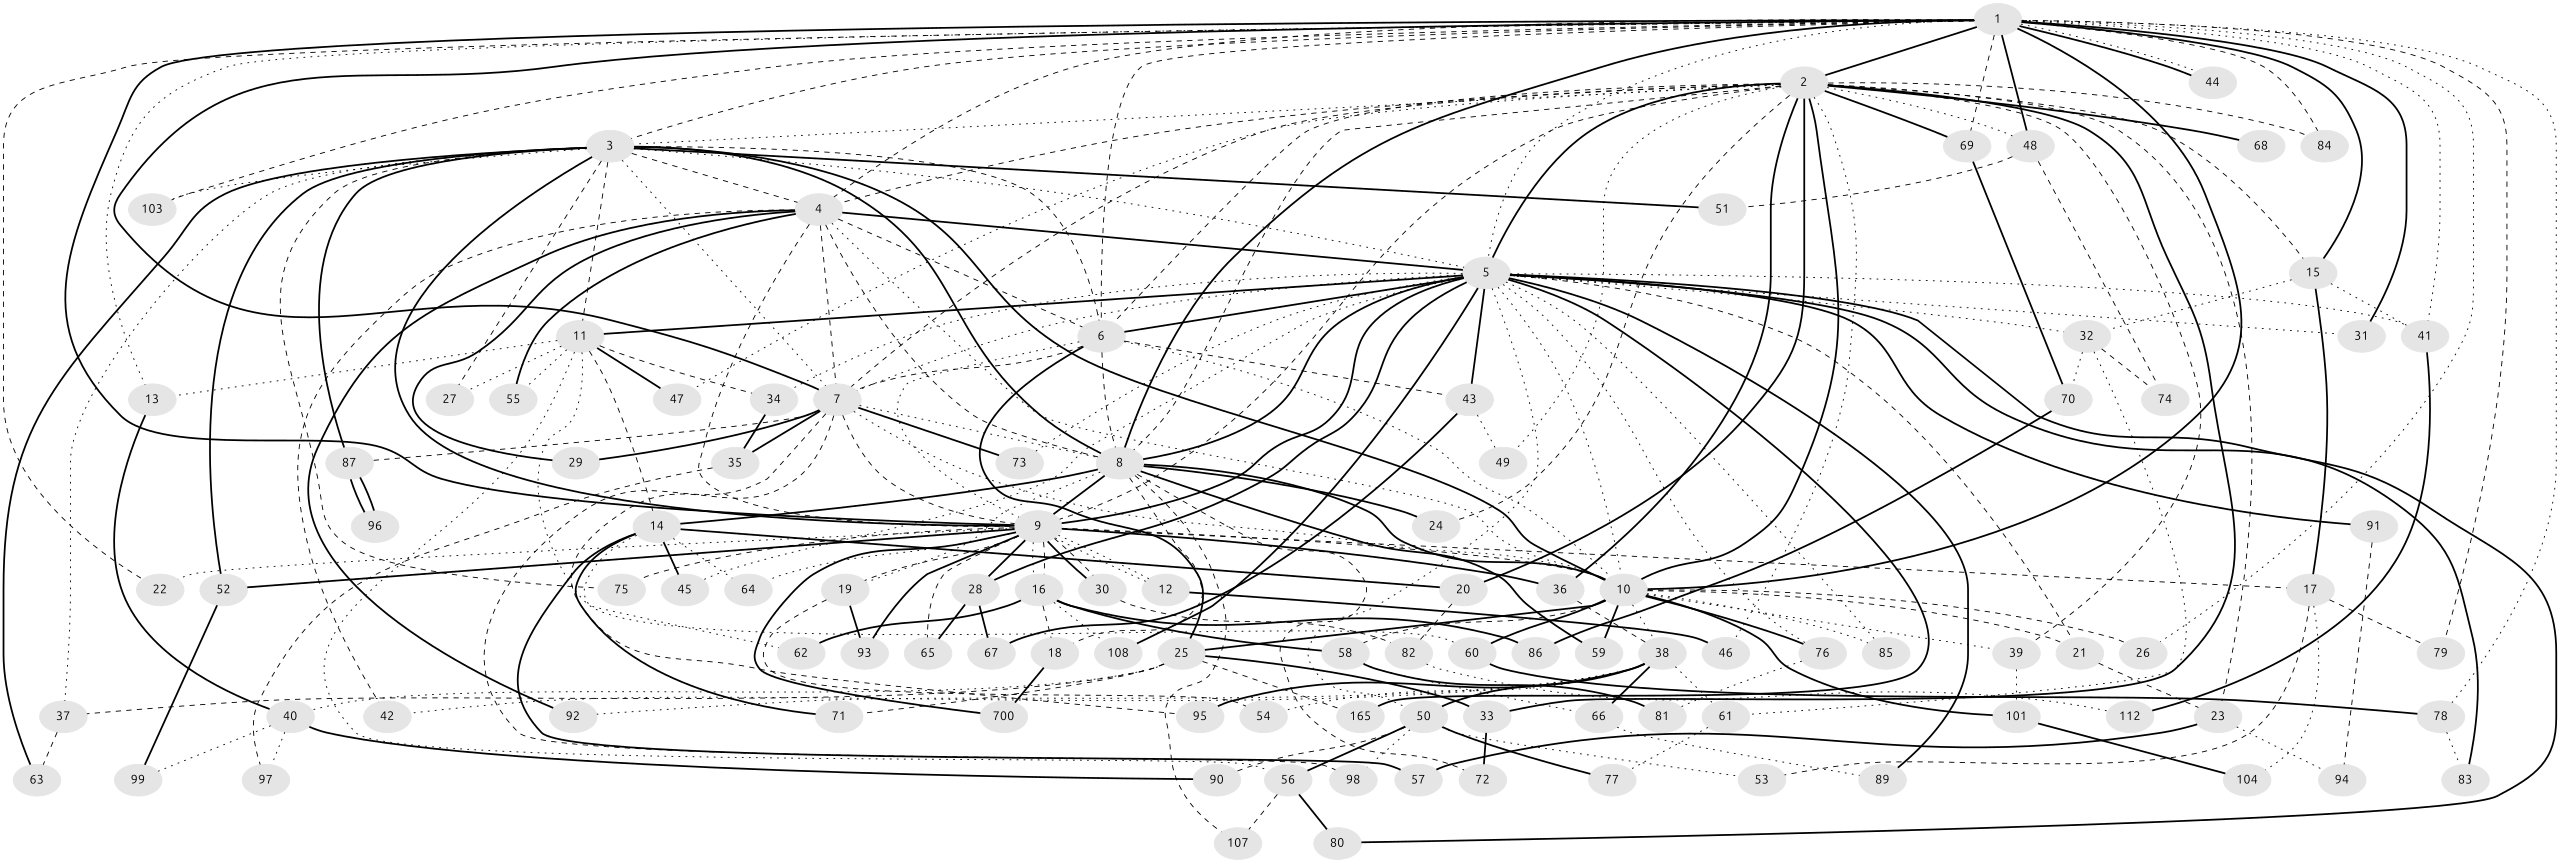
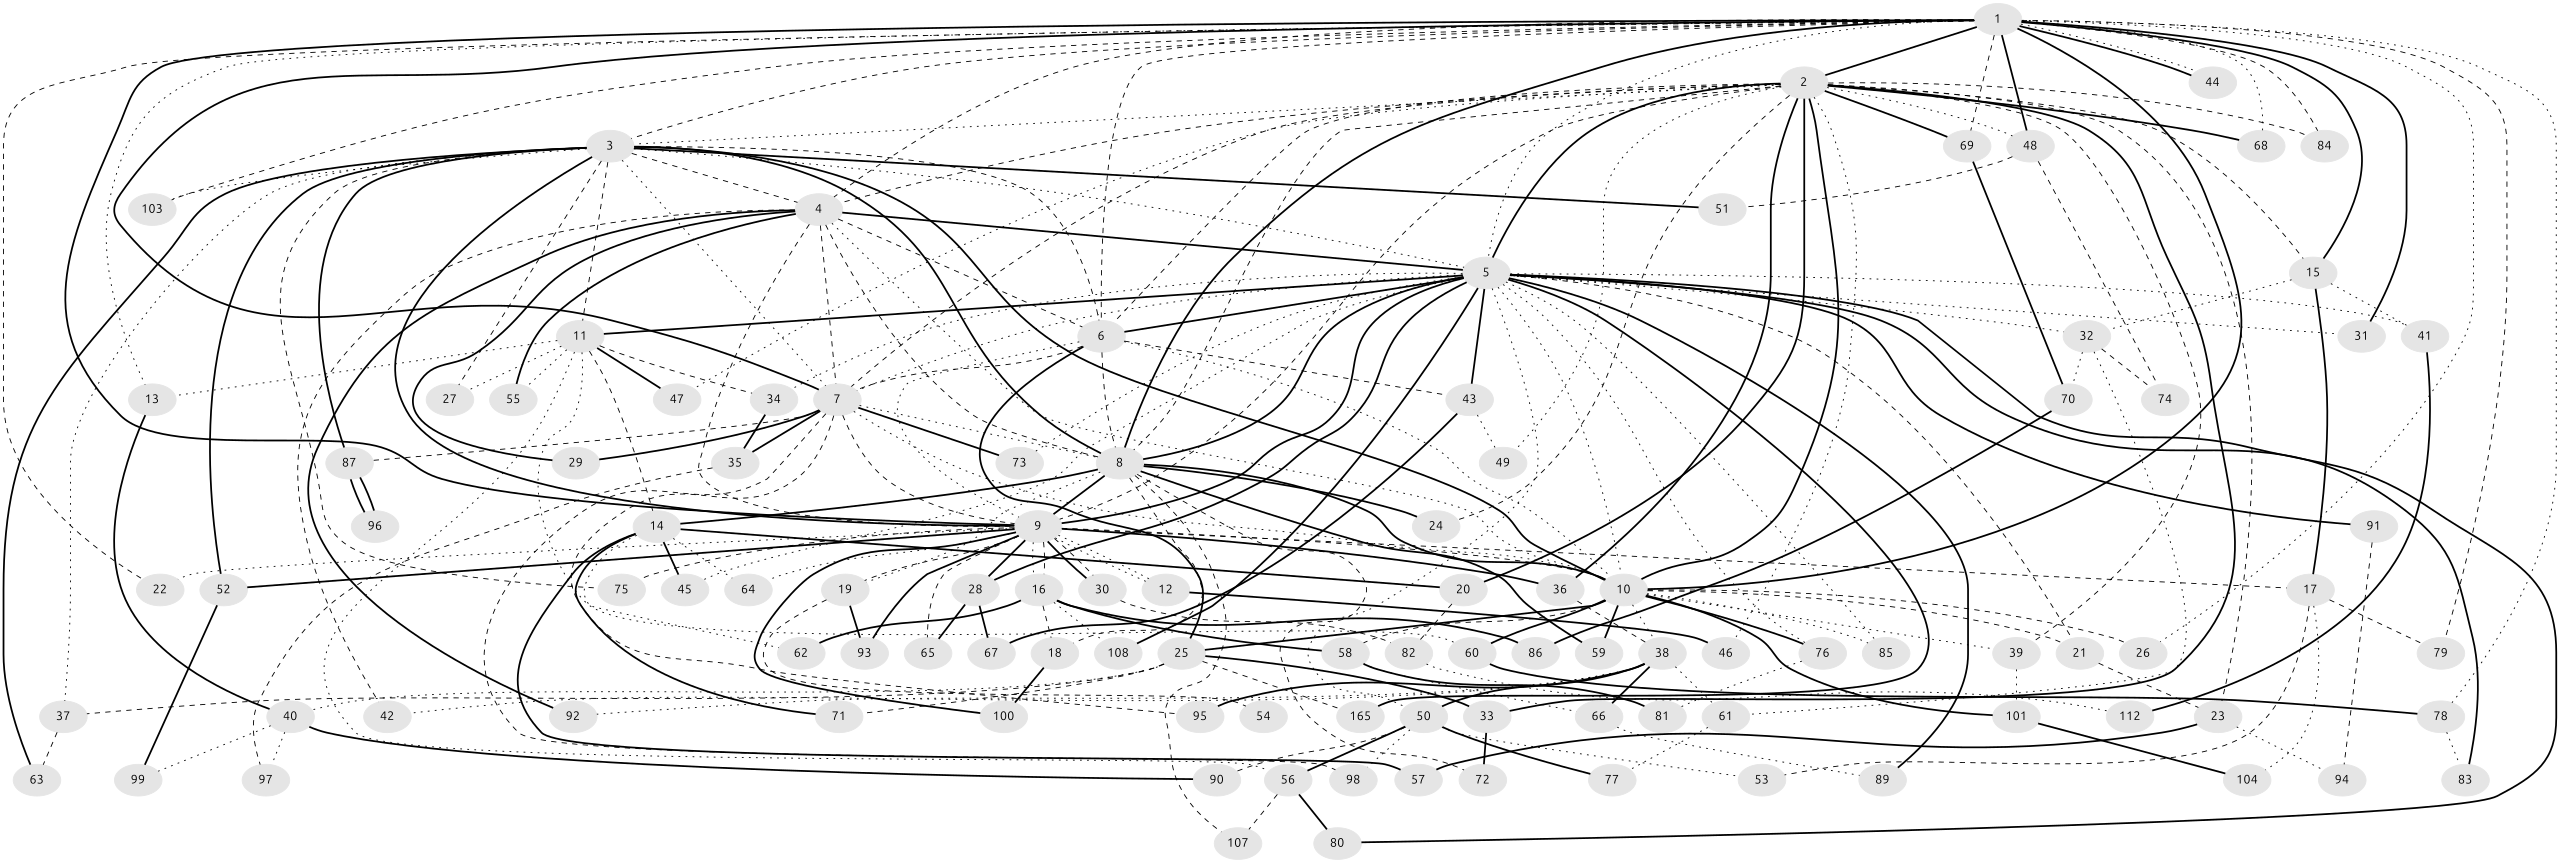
edge "1" -- "41": now "1" -- "68"
edge "38" -- "54": removed
node "700": label "700" -> "100"
